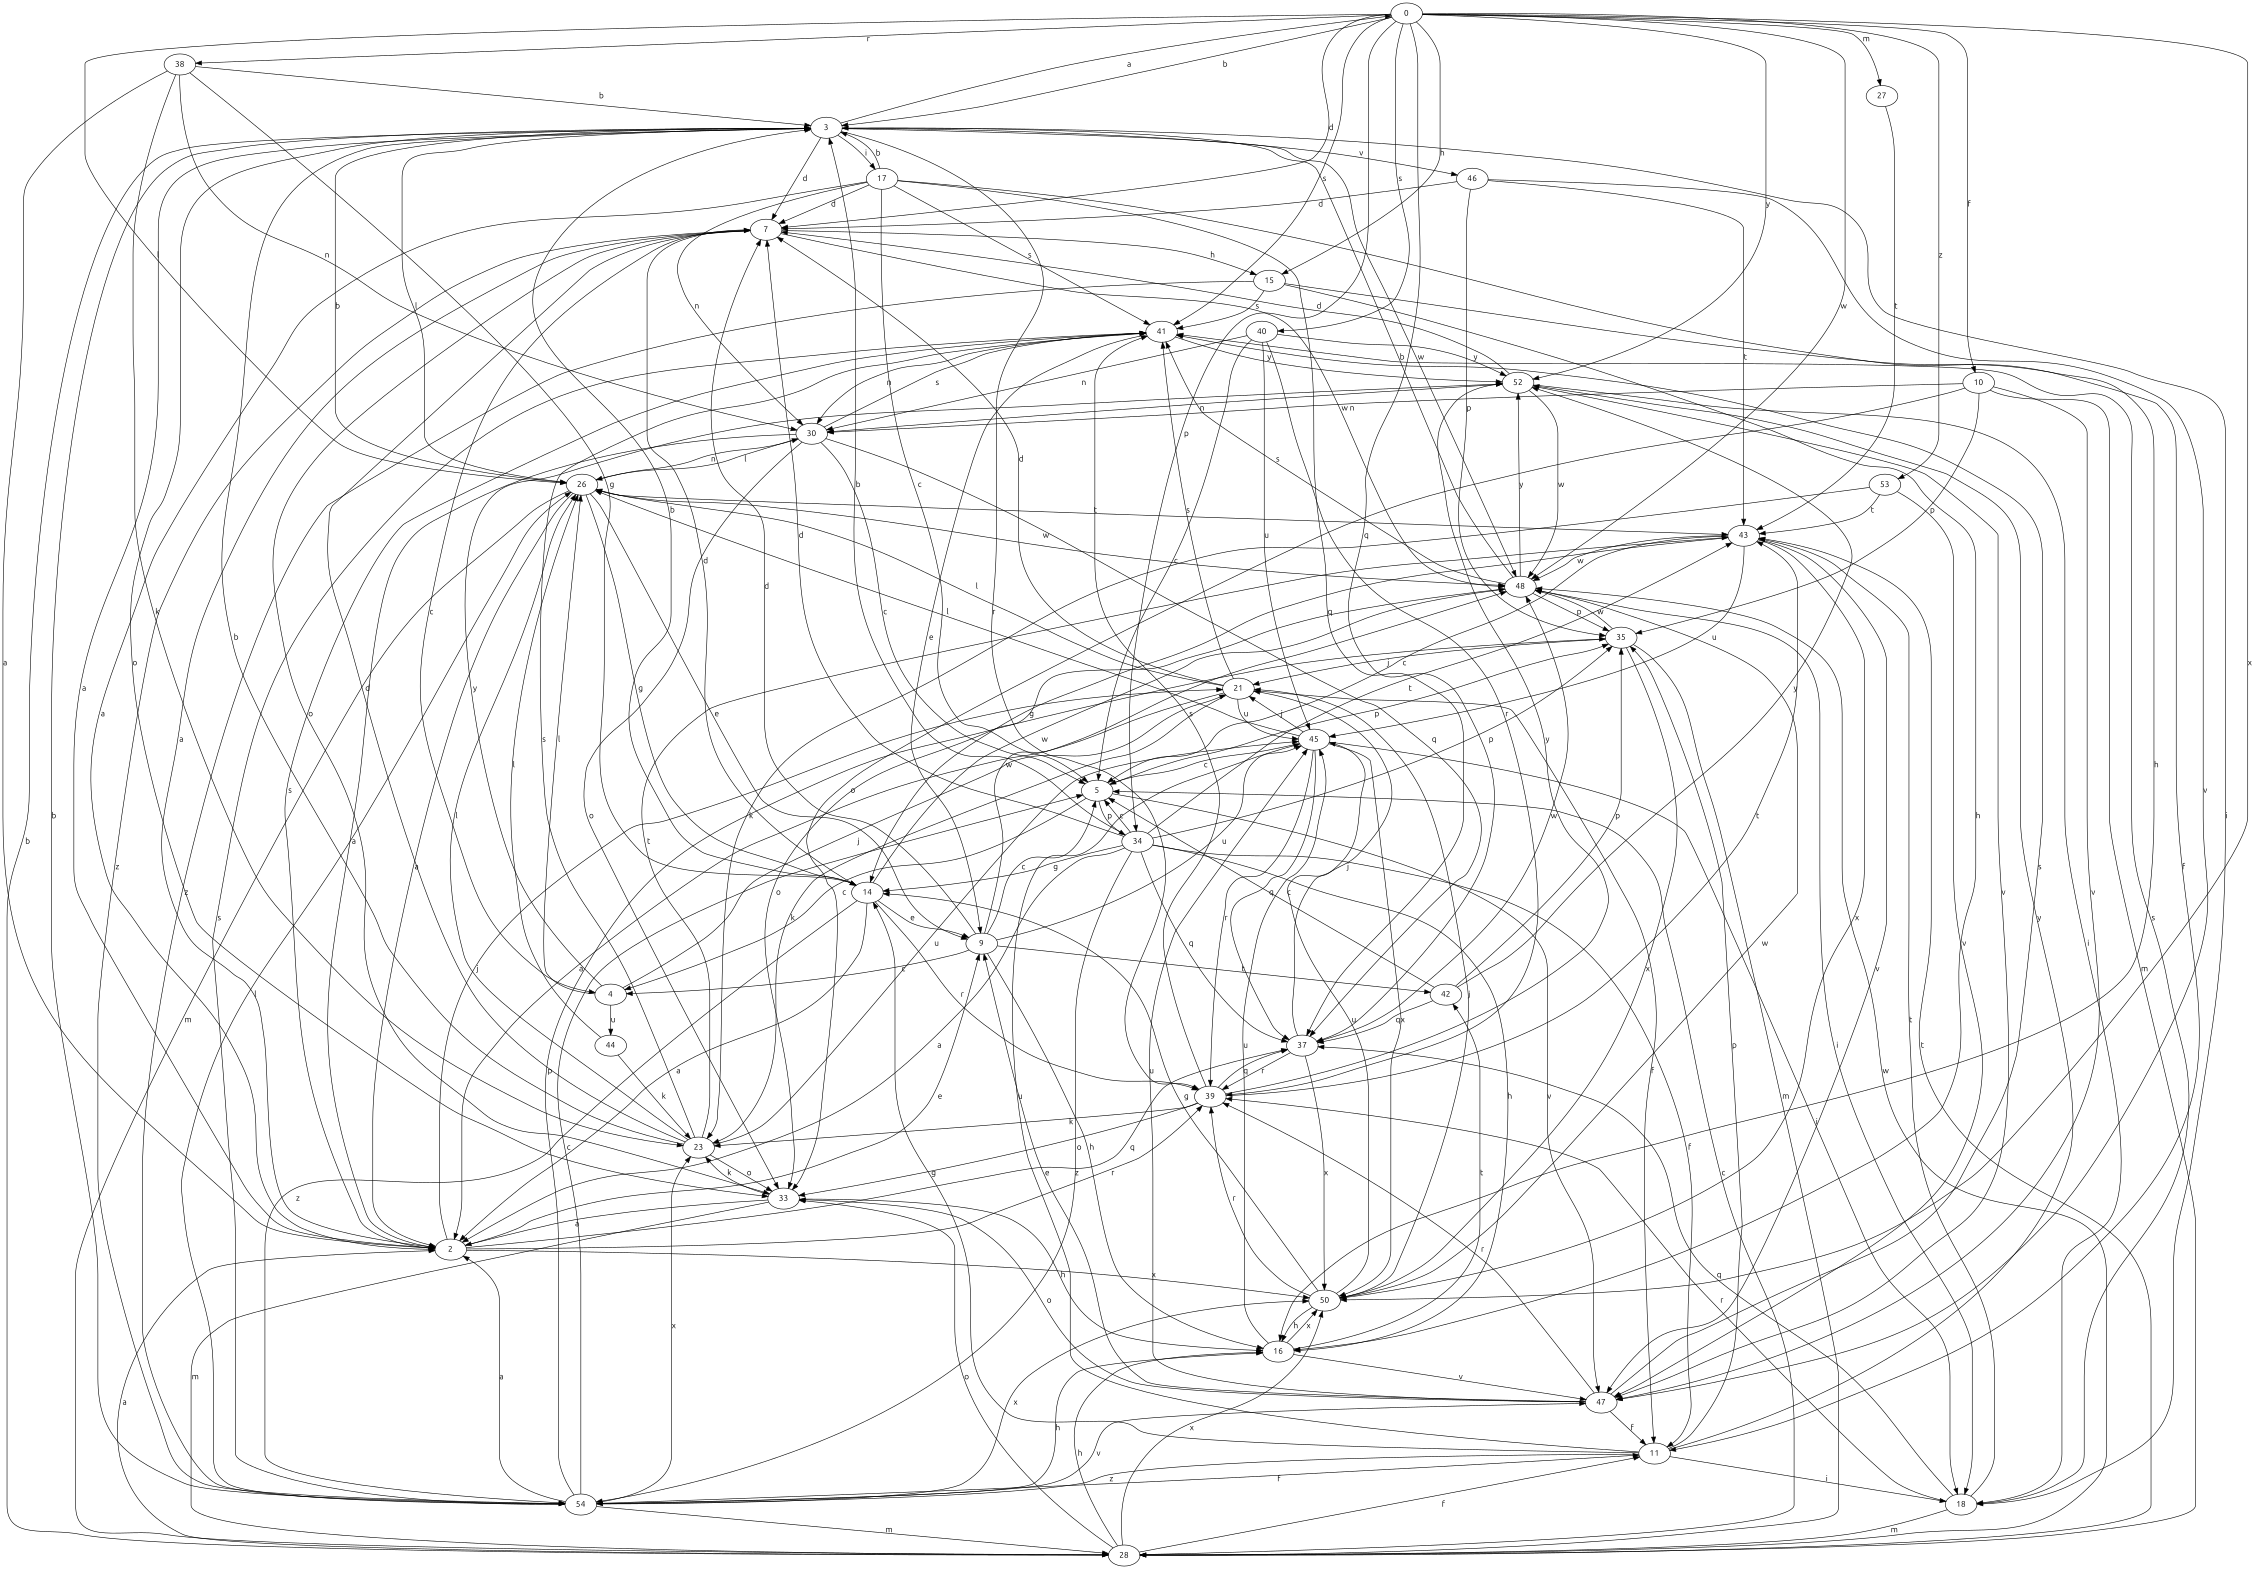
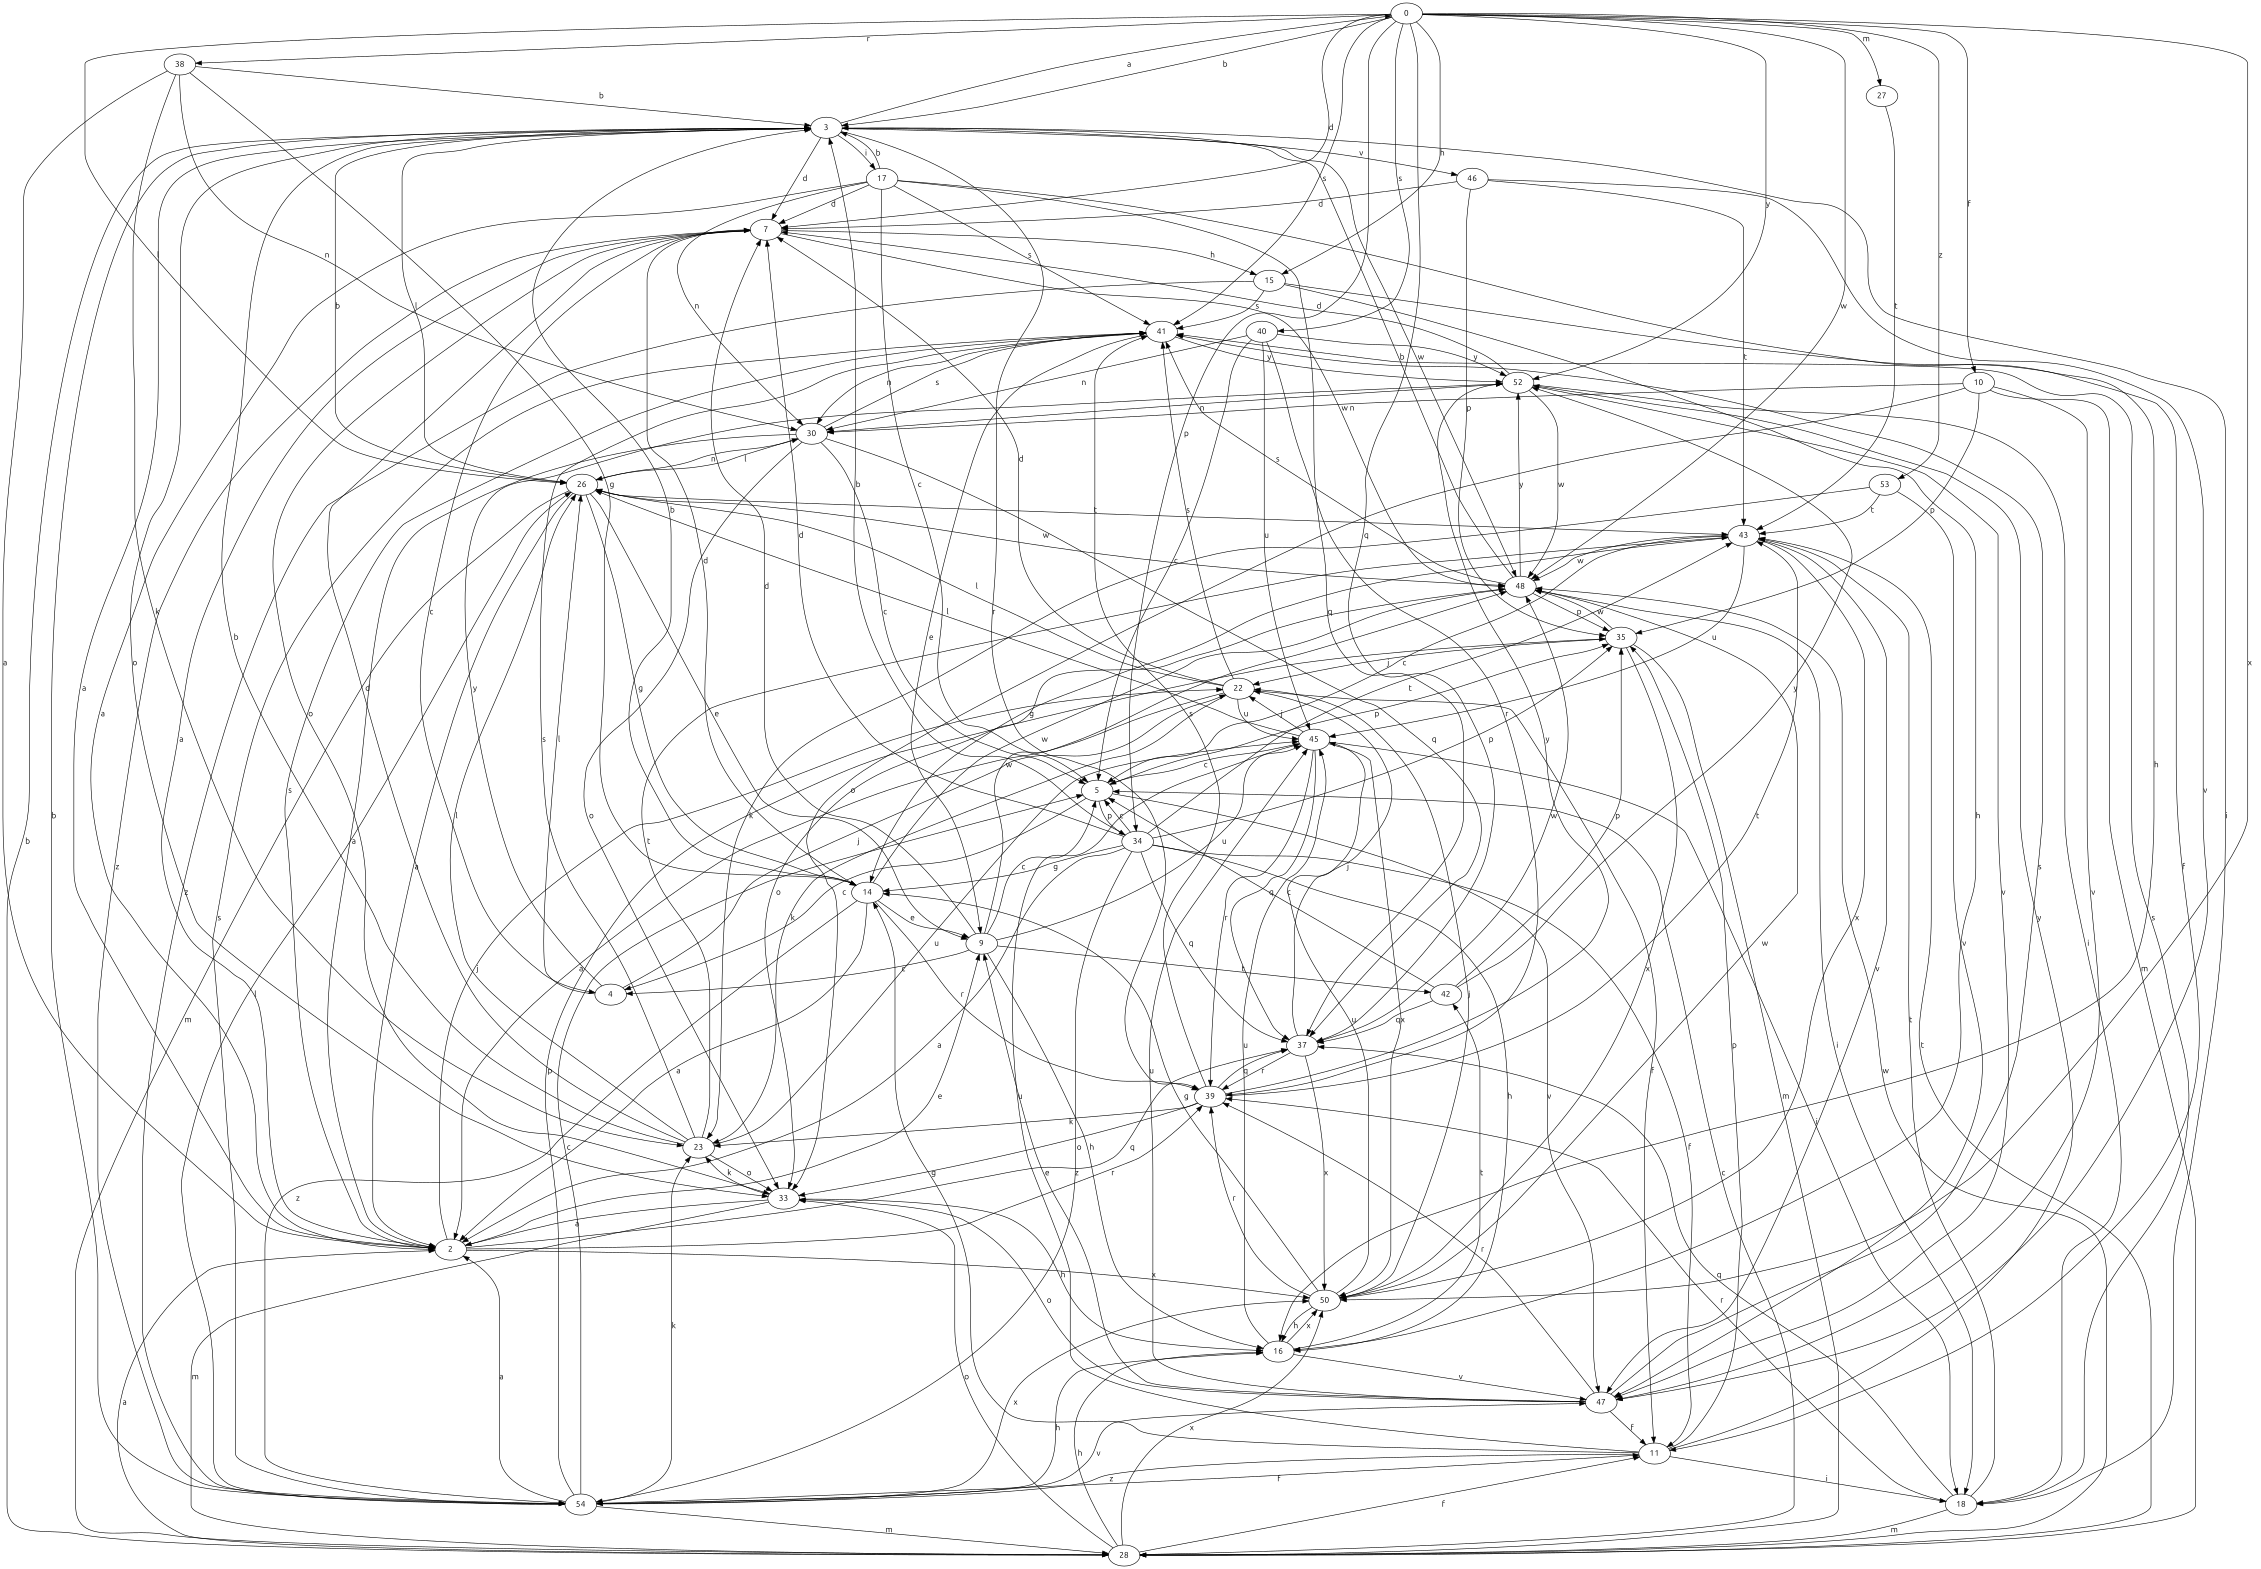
node "21": label "21" -> "22"
node "44": removed
edge "54" -> "23": label "x" -> "k"
